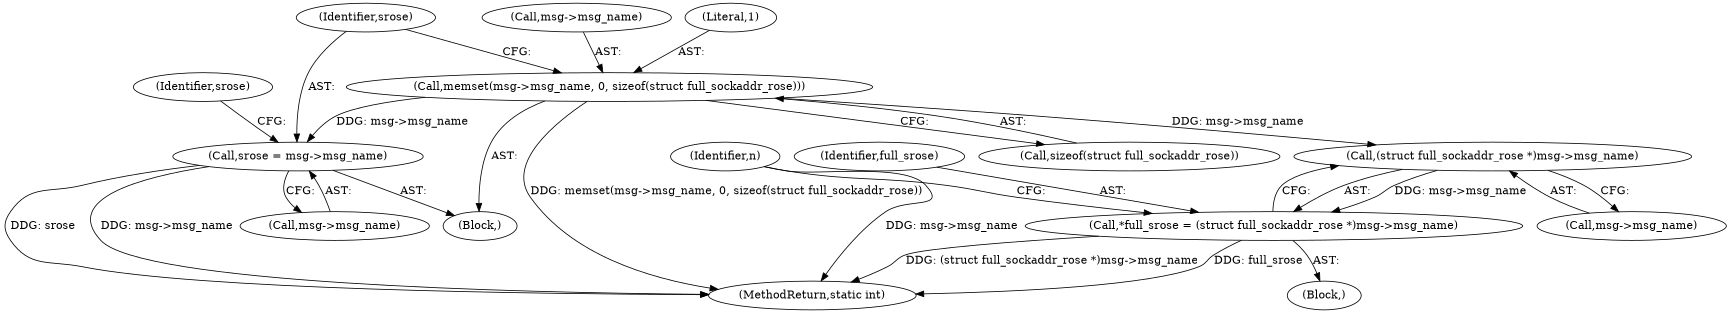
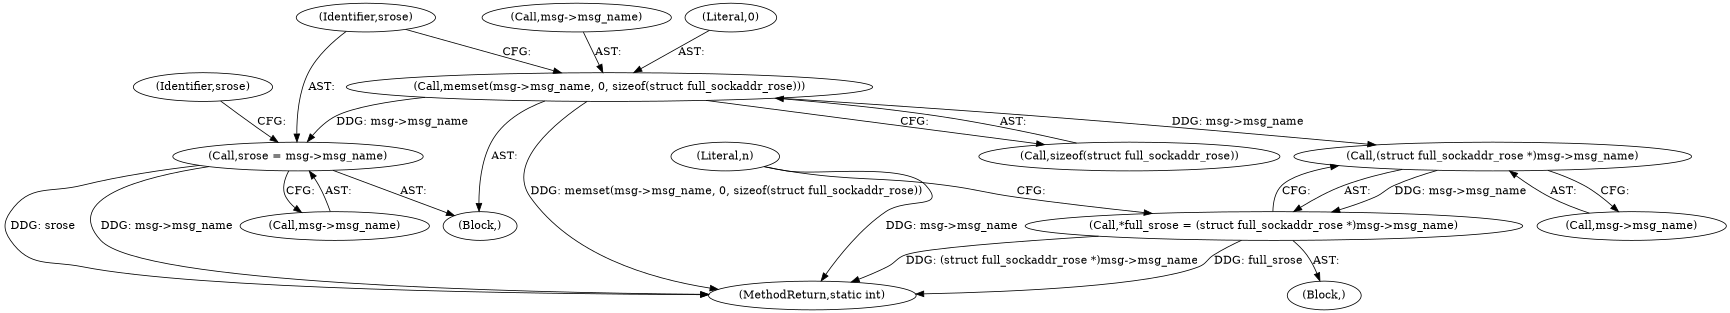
node "(Literal,1)": label "(Literal,1)" -> "(Literal,0)"
node "(Identifier,n)": label "(Identifier,n)" -> "(Literal,n)"
node "(Identifier,full_srose)": removed
